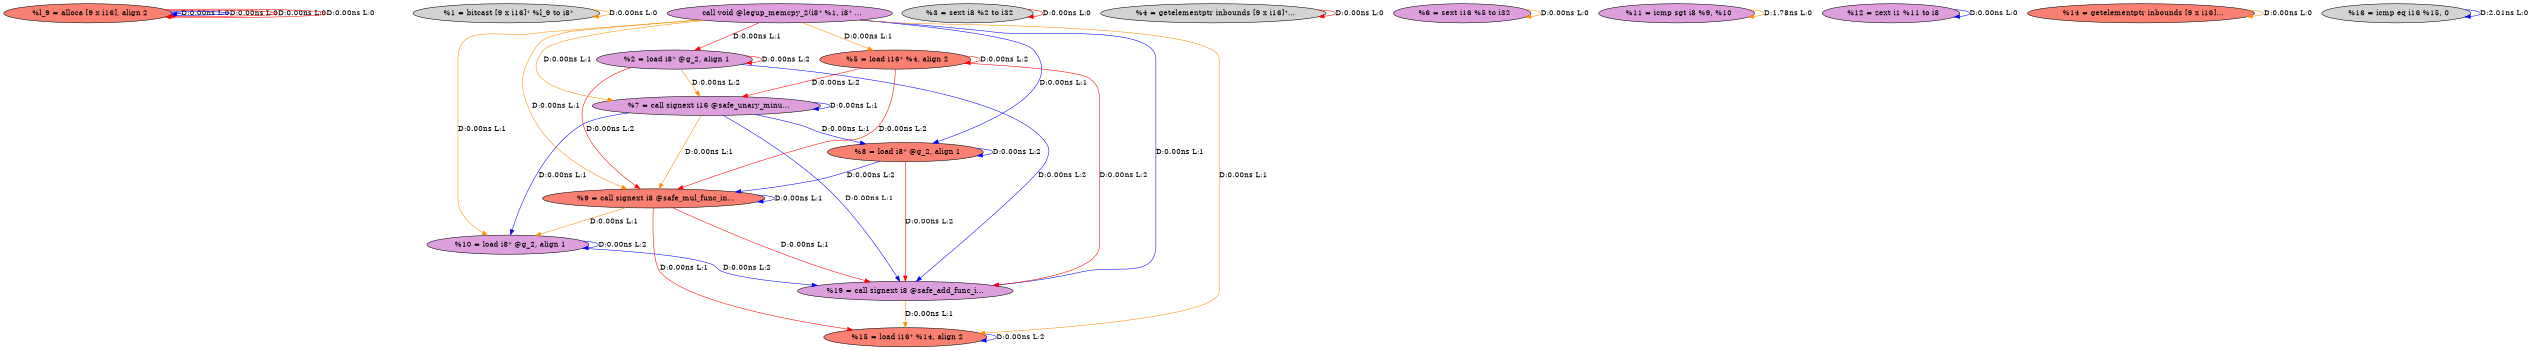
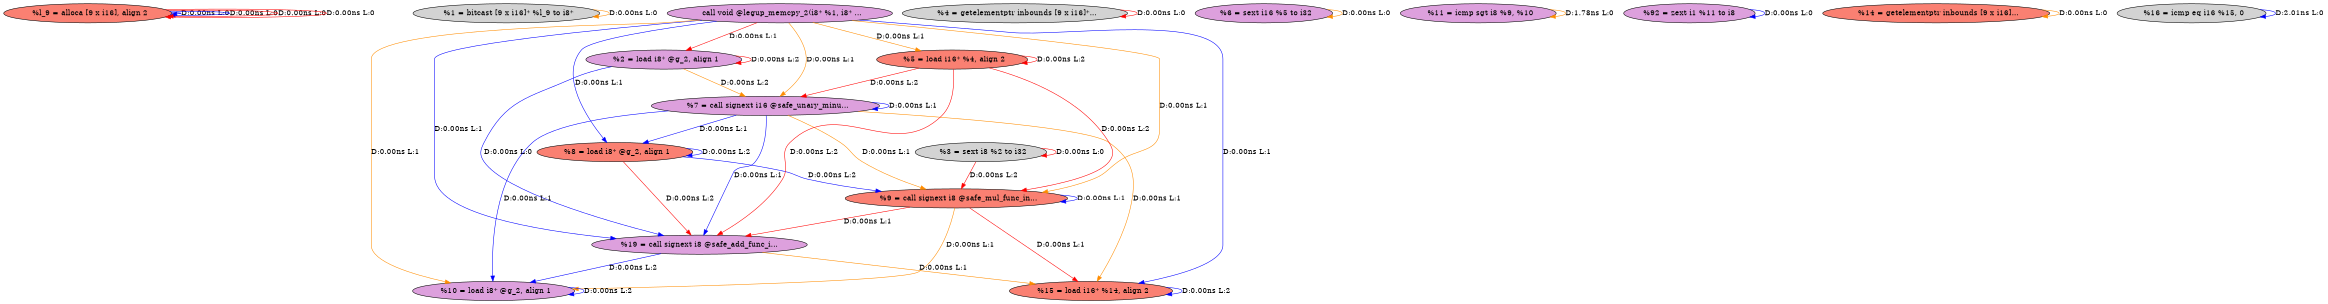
node "%12 = zext i1 %11 to i8": label "%12 = zext i1 %11 to i8" -> "%92 = zext i1 %11 to i8"
edge "call void @legup_memcpy_2(i8* %1, i8* ..." -> "%15 = load i16* %14, align 2": color darkorange -> blue
edge "%2 = load i8* @g_2, align 1" -> "%9 = call signext i8 @safe_mul_func_in...": now "%3 = sext i8 %2 to i32" -> "%9 = call signext i8 @safe_mul_func_in..."
edge "%7 = call signext i16 @safe_unary_minu..." -> "%15 = load i16* %14, align 2": added, label "D:0.00ns L:1"
edge "%2 = load i8* @g_2, align 1" -> "%19 = call signext i8 @safe_add_func_i...": label "D:0.00ns L:2" -> "D:0.00ns L:0"
edge "%10 = load i8* @g_2, align 1" -> "%19 = call signext i8 @safe_add_func_i...": reversed
